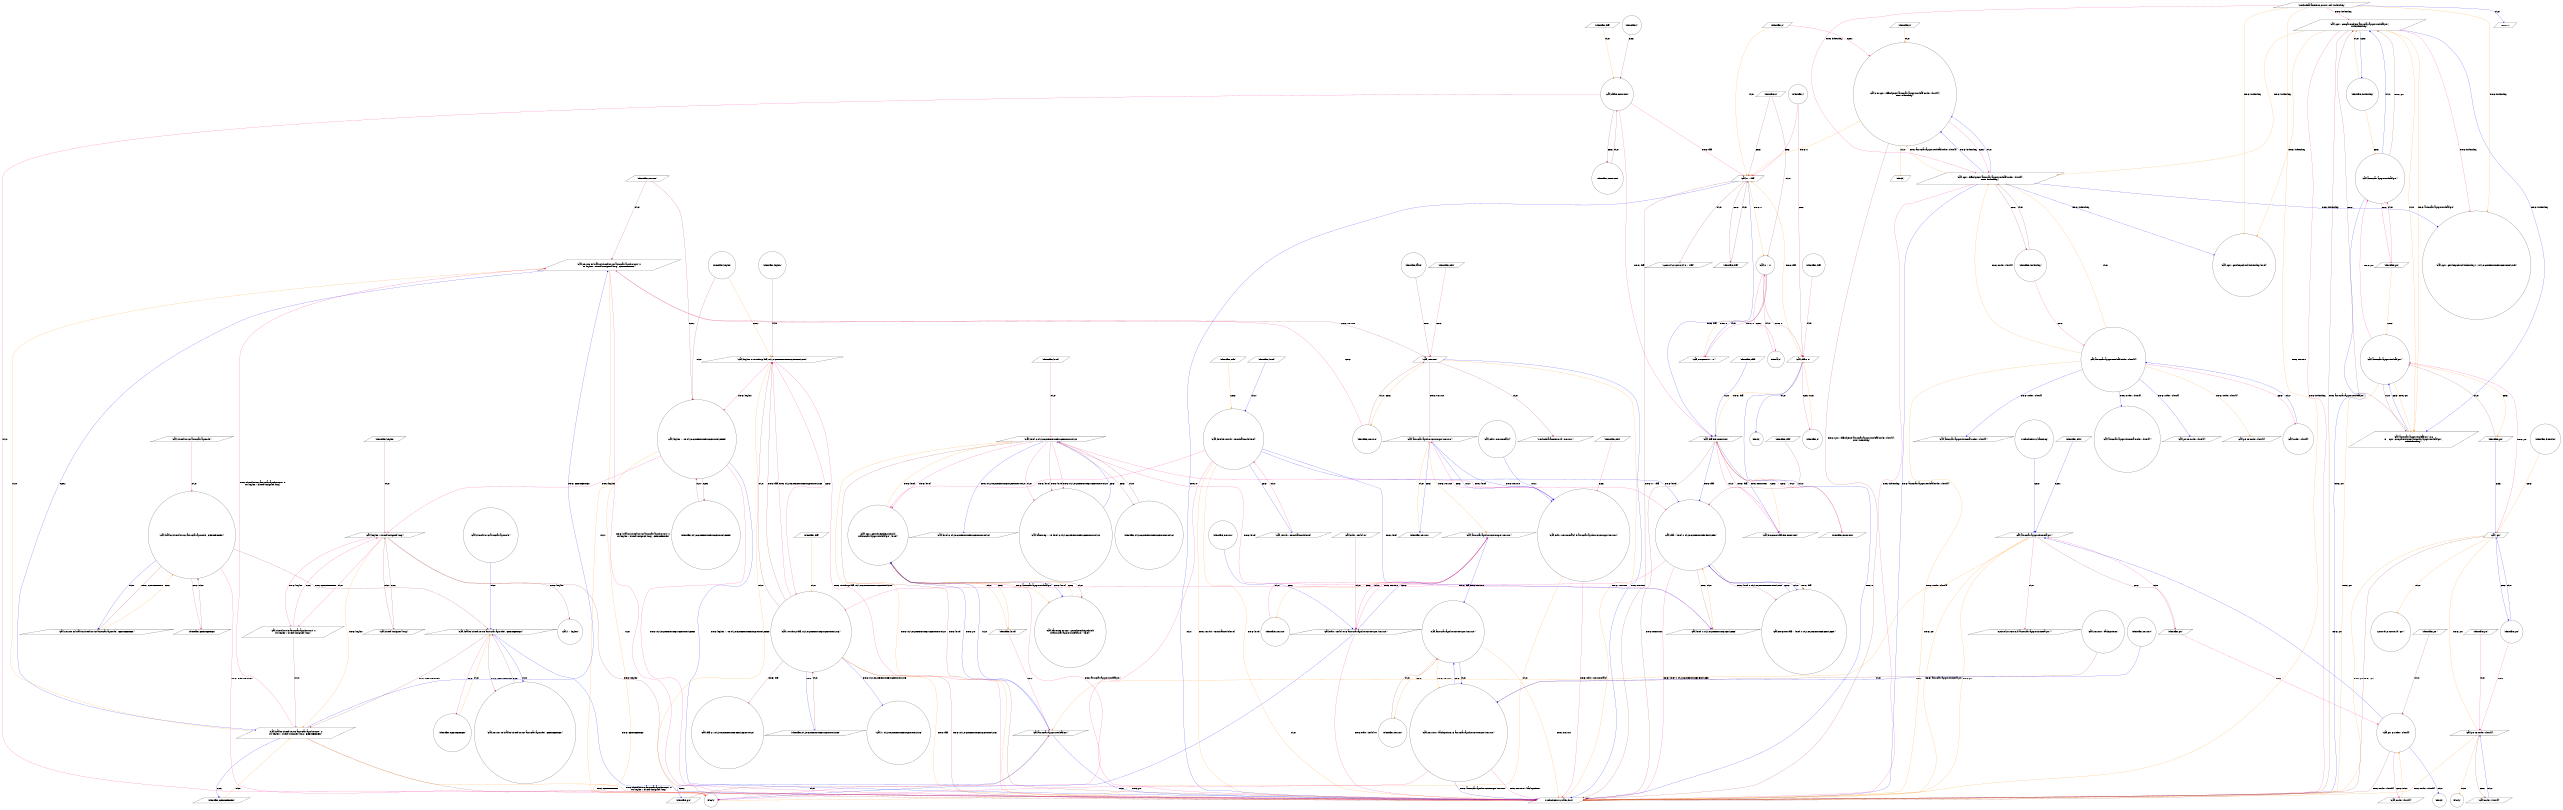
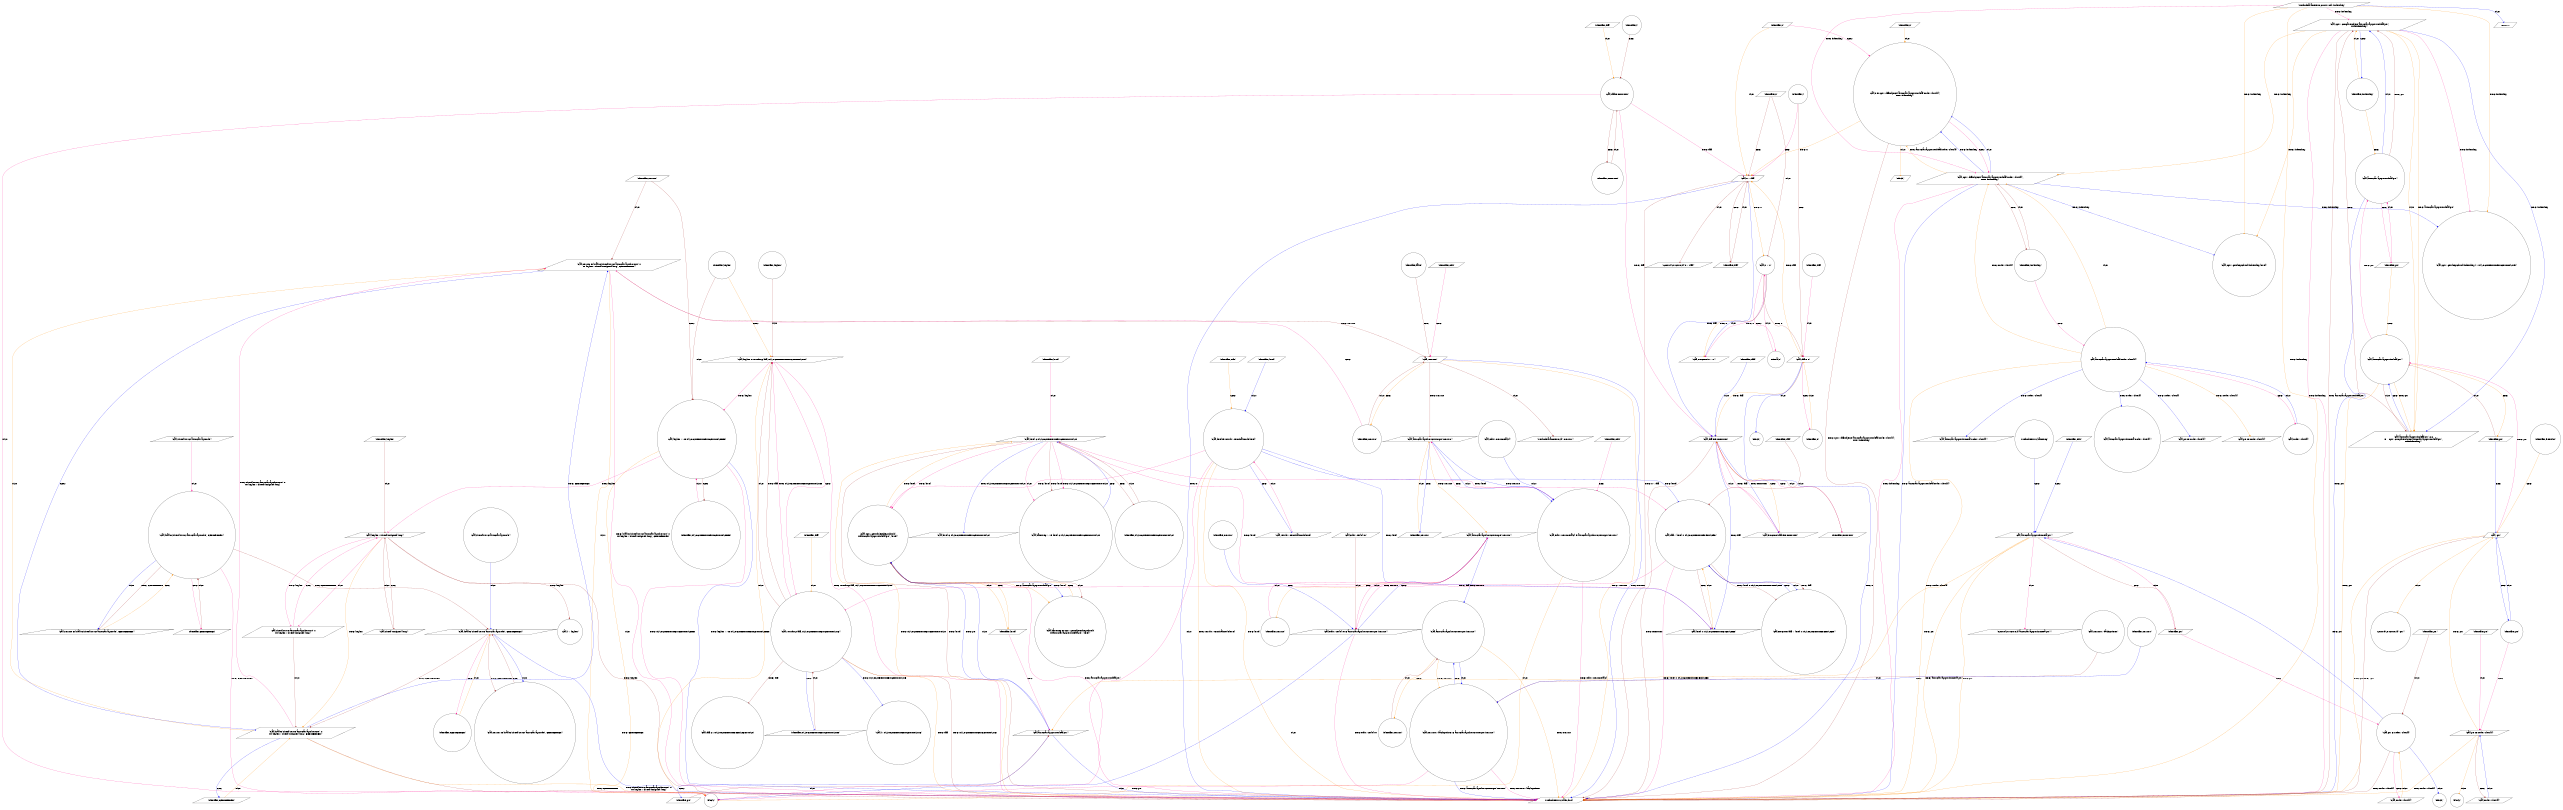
edge "(MethodParameterIn,const void *index_key)" -> "(MethodReturn,static bool)": label "DDG: new_s0" -> "DDG: index_key"
edge "(Call,diff == INT_MAX)" -> "(Call,diff < level + ASSOC_ARRAY_LEVEL_STEP)": now "(Call,diff == INT_MAX)" -> "(Call,level + ASSOC_ARRAY_LEVEL_STEP)"
